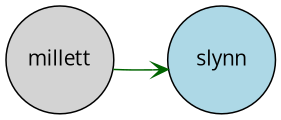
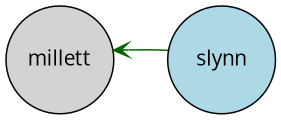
edge "millett" -> "slynn": reversed
